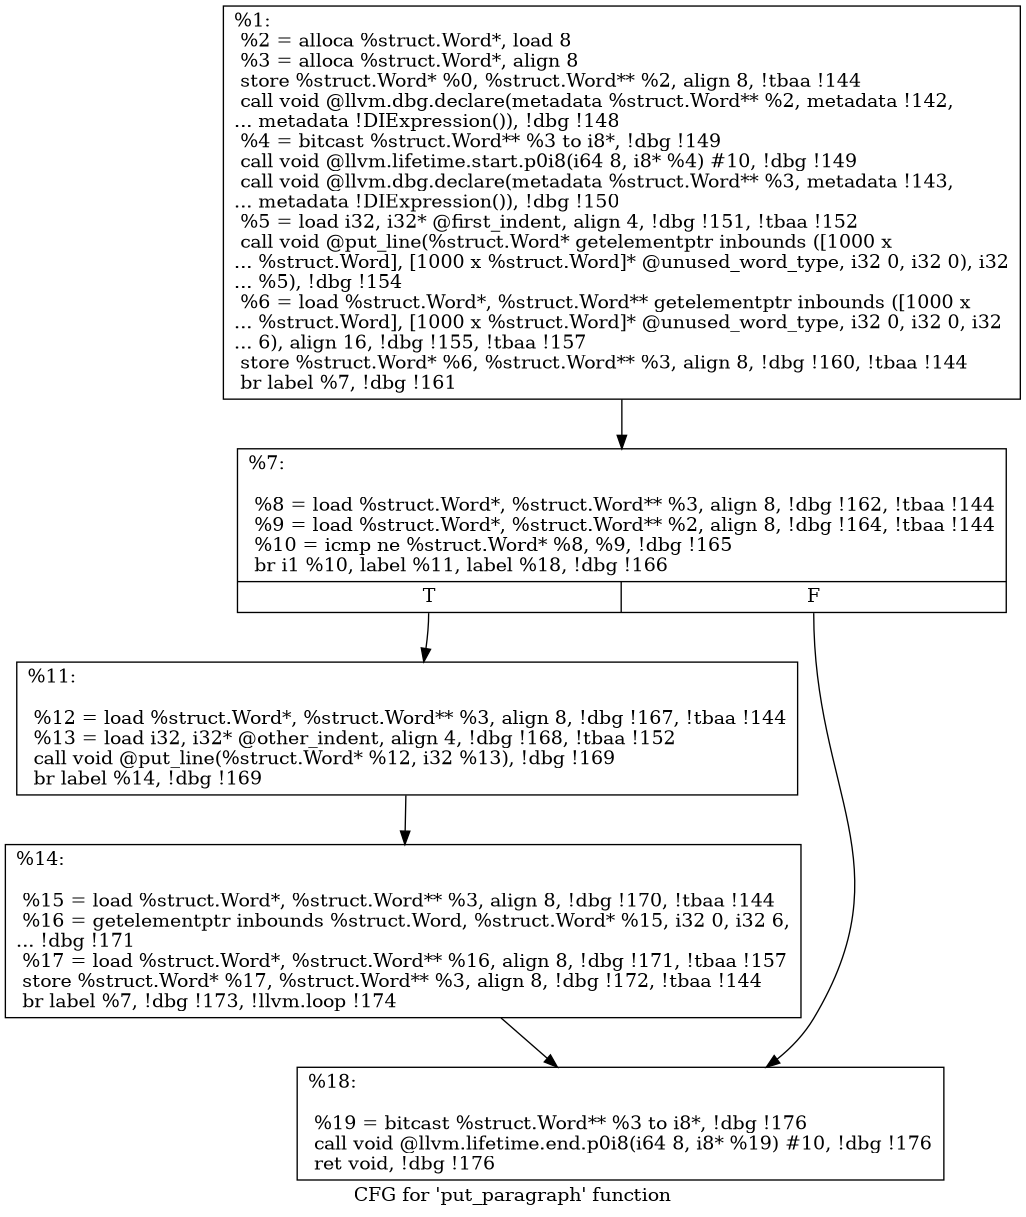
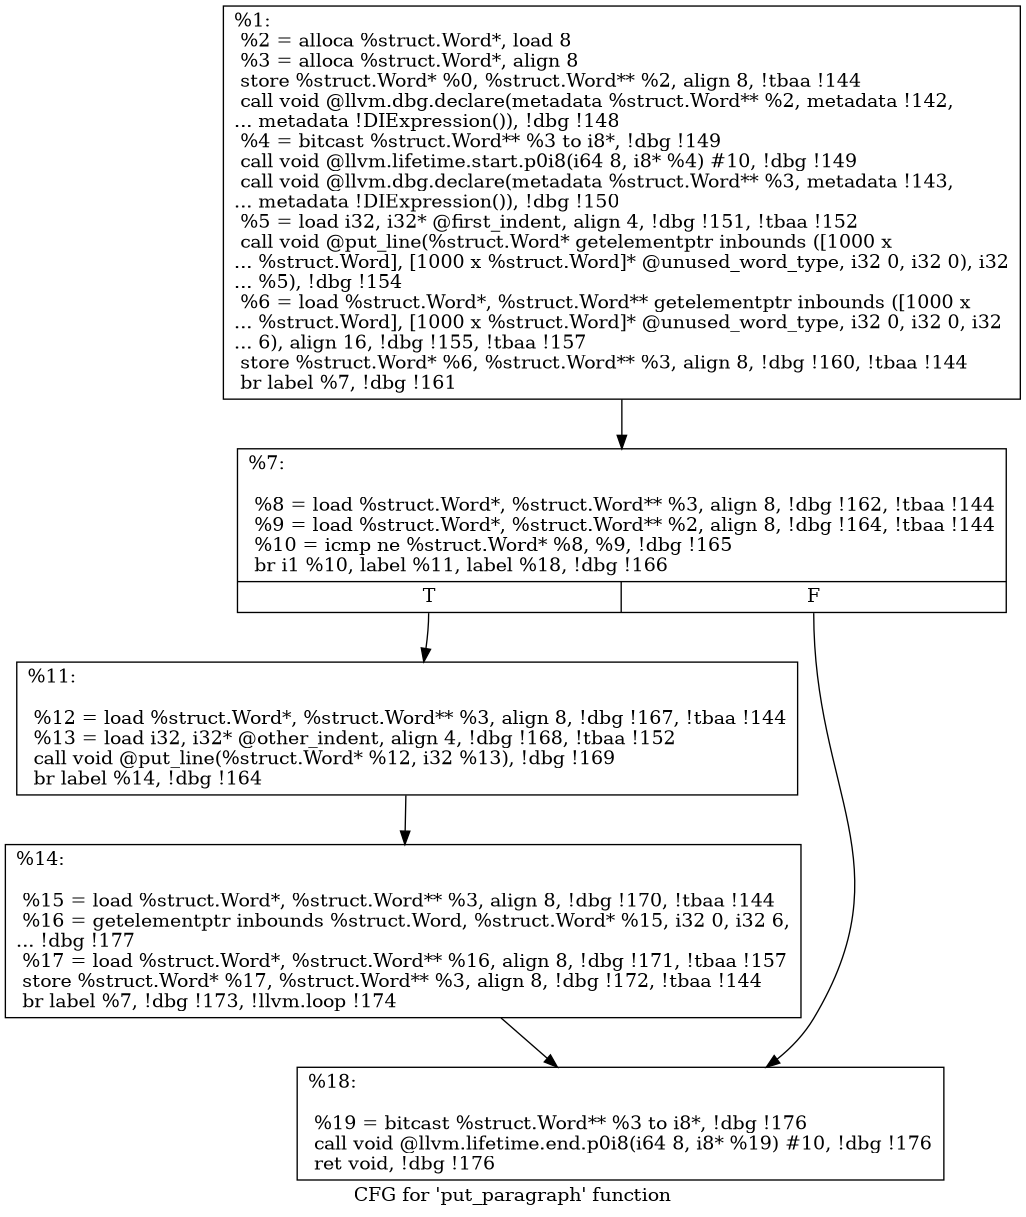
node "%11:": text "br label %14, !dbg !169" -> "br label %14, !dbg !164"
node "%14:": text "... !dbg !171" -> "... !dbg !177"
